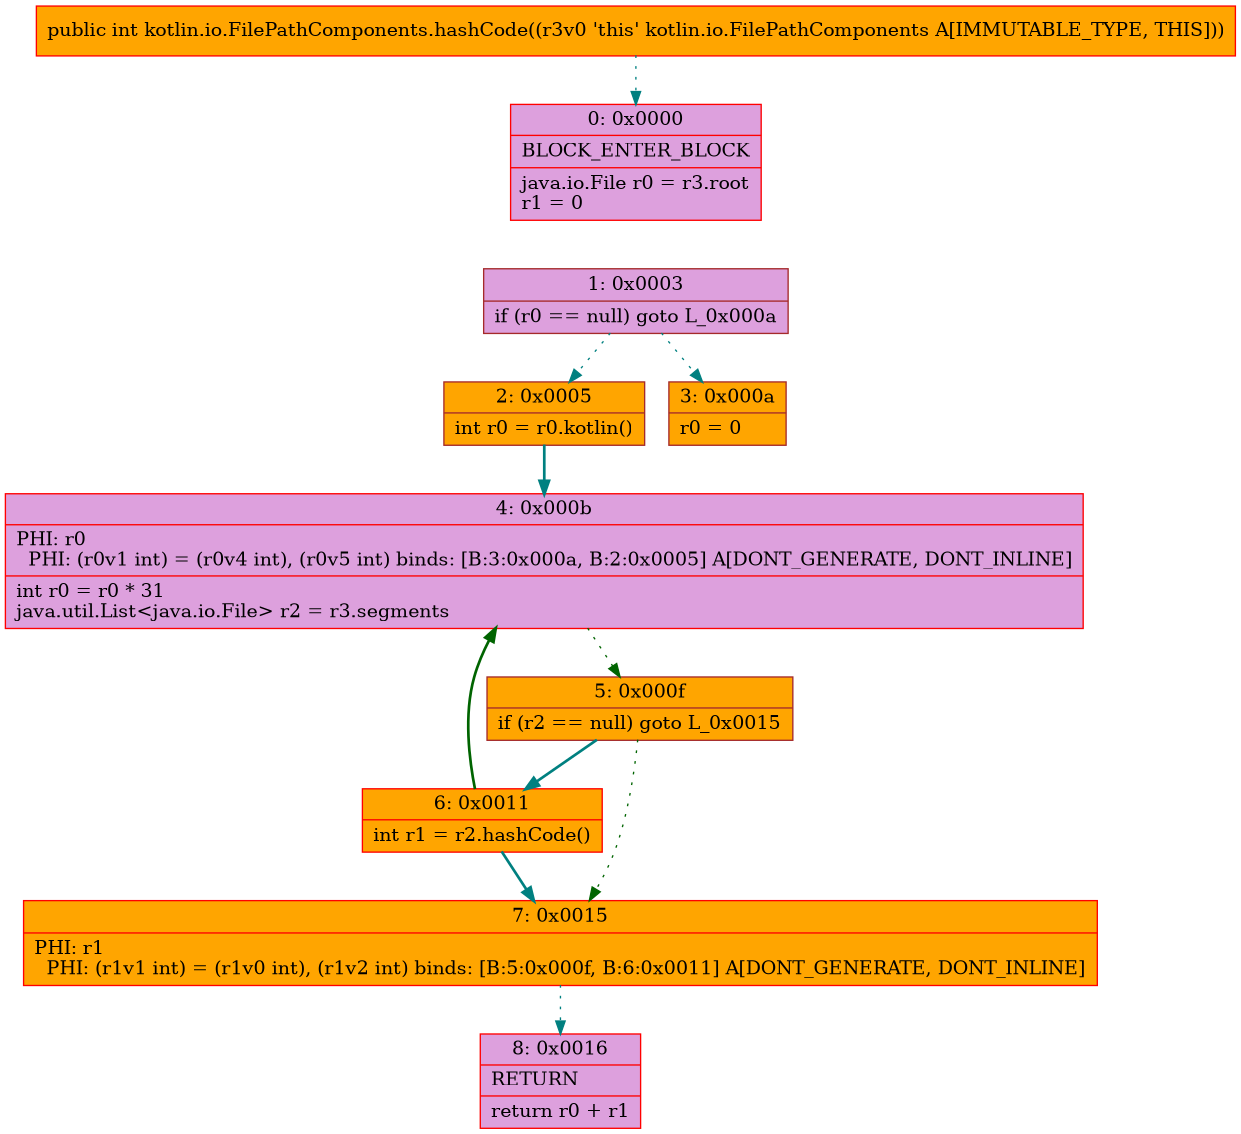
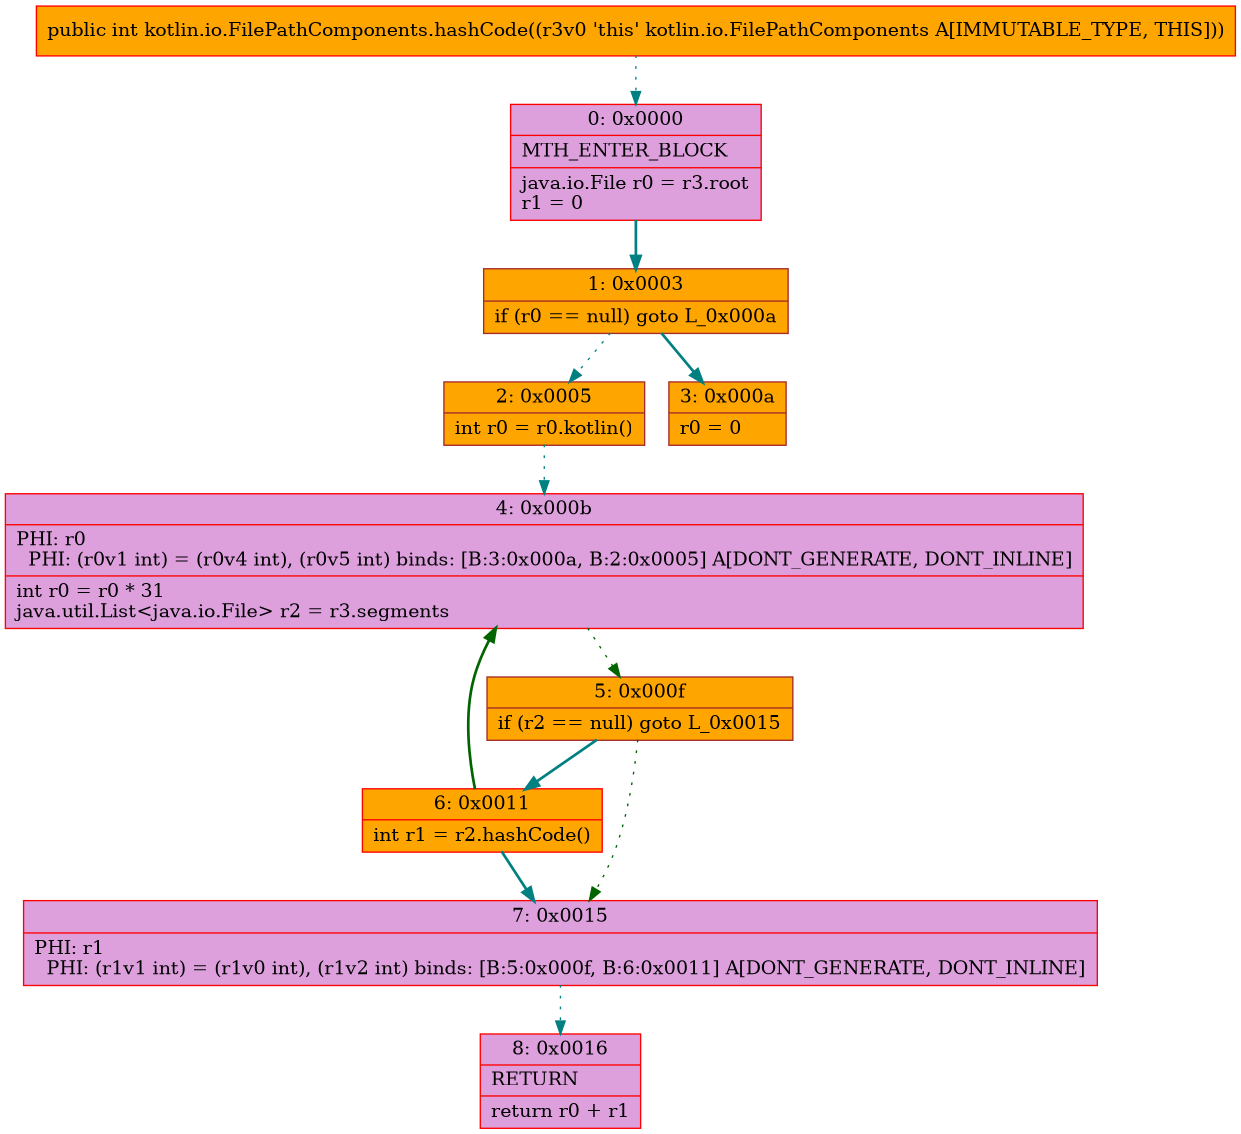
node "0: 0x0000": text "BLOCK_ENTER_BLOCK" -> "MTH_ENTER_BLOCK"
edge "0: 0x0000" -> "1: 0x0003": added
node "1: 0x0003": fillcolor plum -> orange
edge "1: 0x0003" -> "3: 0x000a": style dotted -> bold
edge "2: 0x0005" -> "4: 0x000b": style bold -> dotted
node "7: 0x0015": fillcolor orange -> plum
